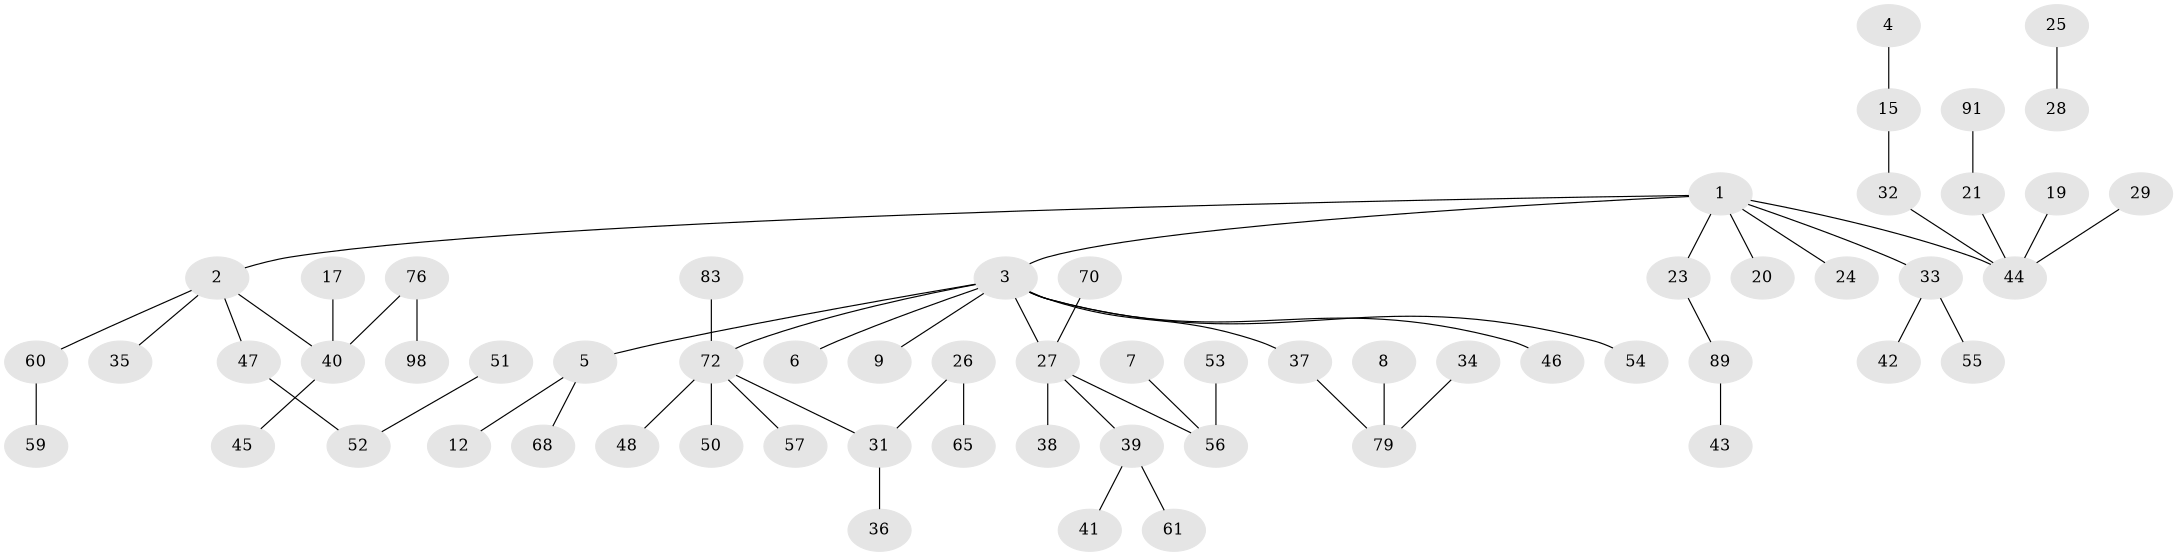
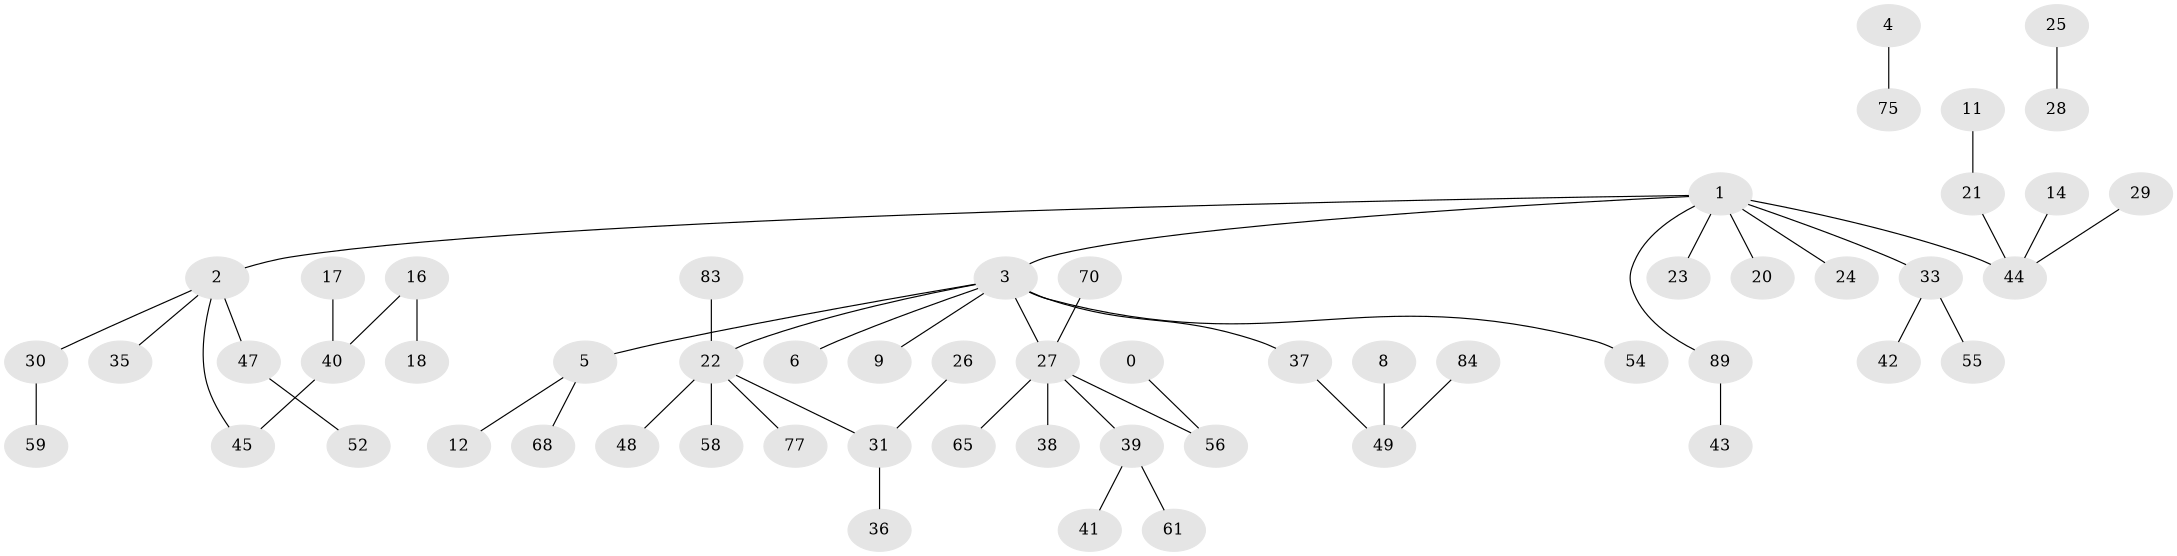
node "15": label "15" -> "75"
node "91": label "91" -> "11"
node "32": removed
node "19": label "19" -> "14"
node "76": label "76" -> "16"
edge "2" -- "40": now "2" -- "45"
edge "23" -- "89": now "1" -- "89"
node "60": label "60" -> "30"
node "98": label "98" -> "18"
node "51": removed
node "72": label "72" -> "22"
node "7": label "7" -> "0"
node "53": removed
node "34": label "34" -> "84"
node "46": removed
edge "26" -- "65": now "27" -- "65"
node "50": label "50" -> "58"
node "57": label "57" -> "77"
node "79": label "79" -> "49"
